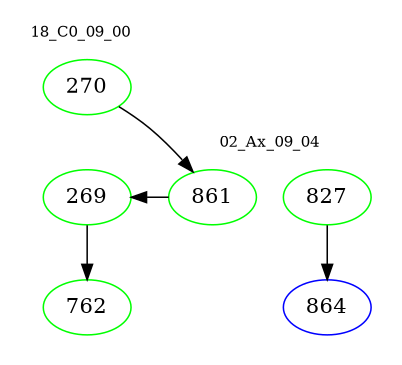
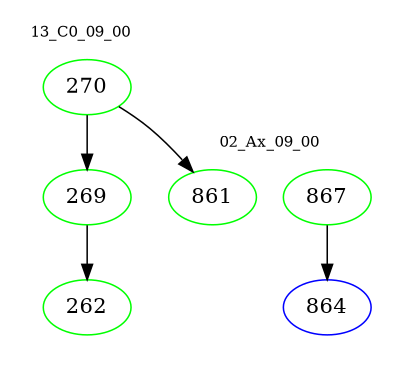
cluster "18_C0_09_00": label "18_C0_09_00" -> "13_C0_09_00"
cluster "02_Ax_09_04": label "02_Ax_09_04" -> "02_Ax_09_00"
edge "861" -> "269": now "270" -> "269"
node "827": label "827" -> "867"
node "762": label "762" -> "262"
